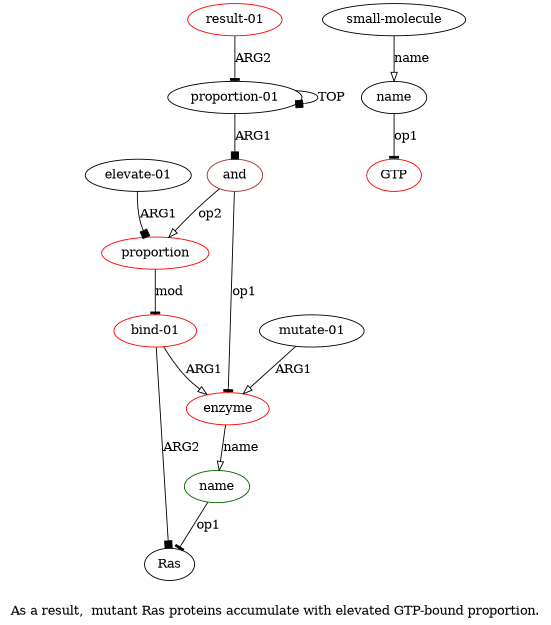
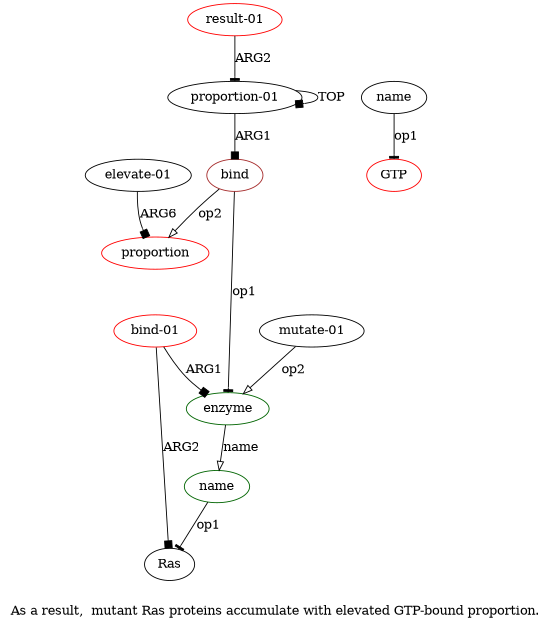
node "small-molecule": removed
node "and": label "and" -> "bind"
edge "elevate-01" -> "proportion": label "ARG1" -> "ARG6"
edge "proportion" -> "bind-01": removed, label "mod"
edge "bind-01" -> "enzyme": arrowhead onormal -> box
edge "mutate-01" -> "enzyme": label "ARG1" -> "op2"
node "enzyme": color red -> darkgreen
